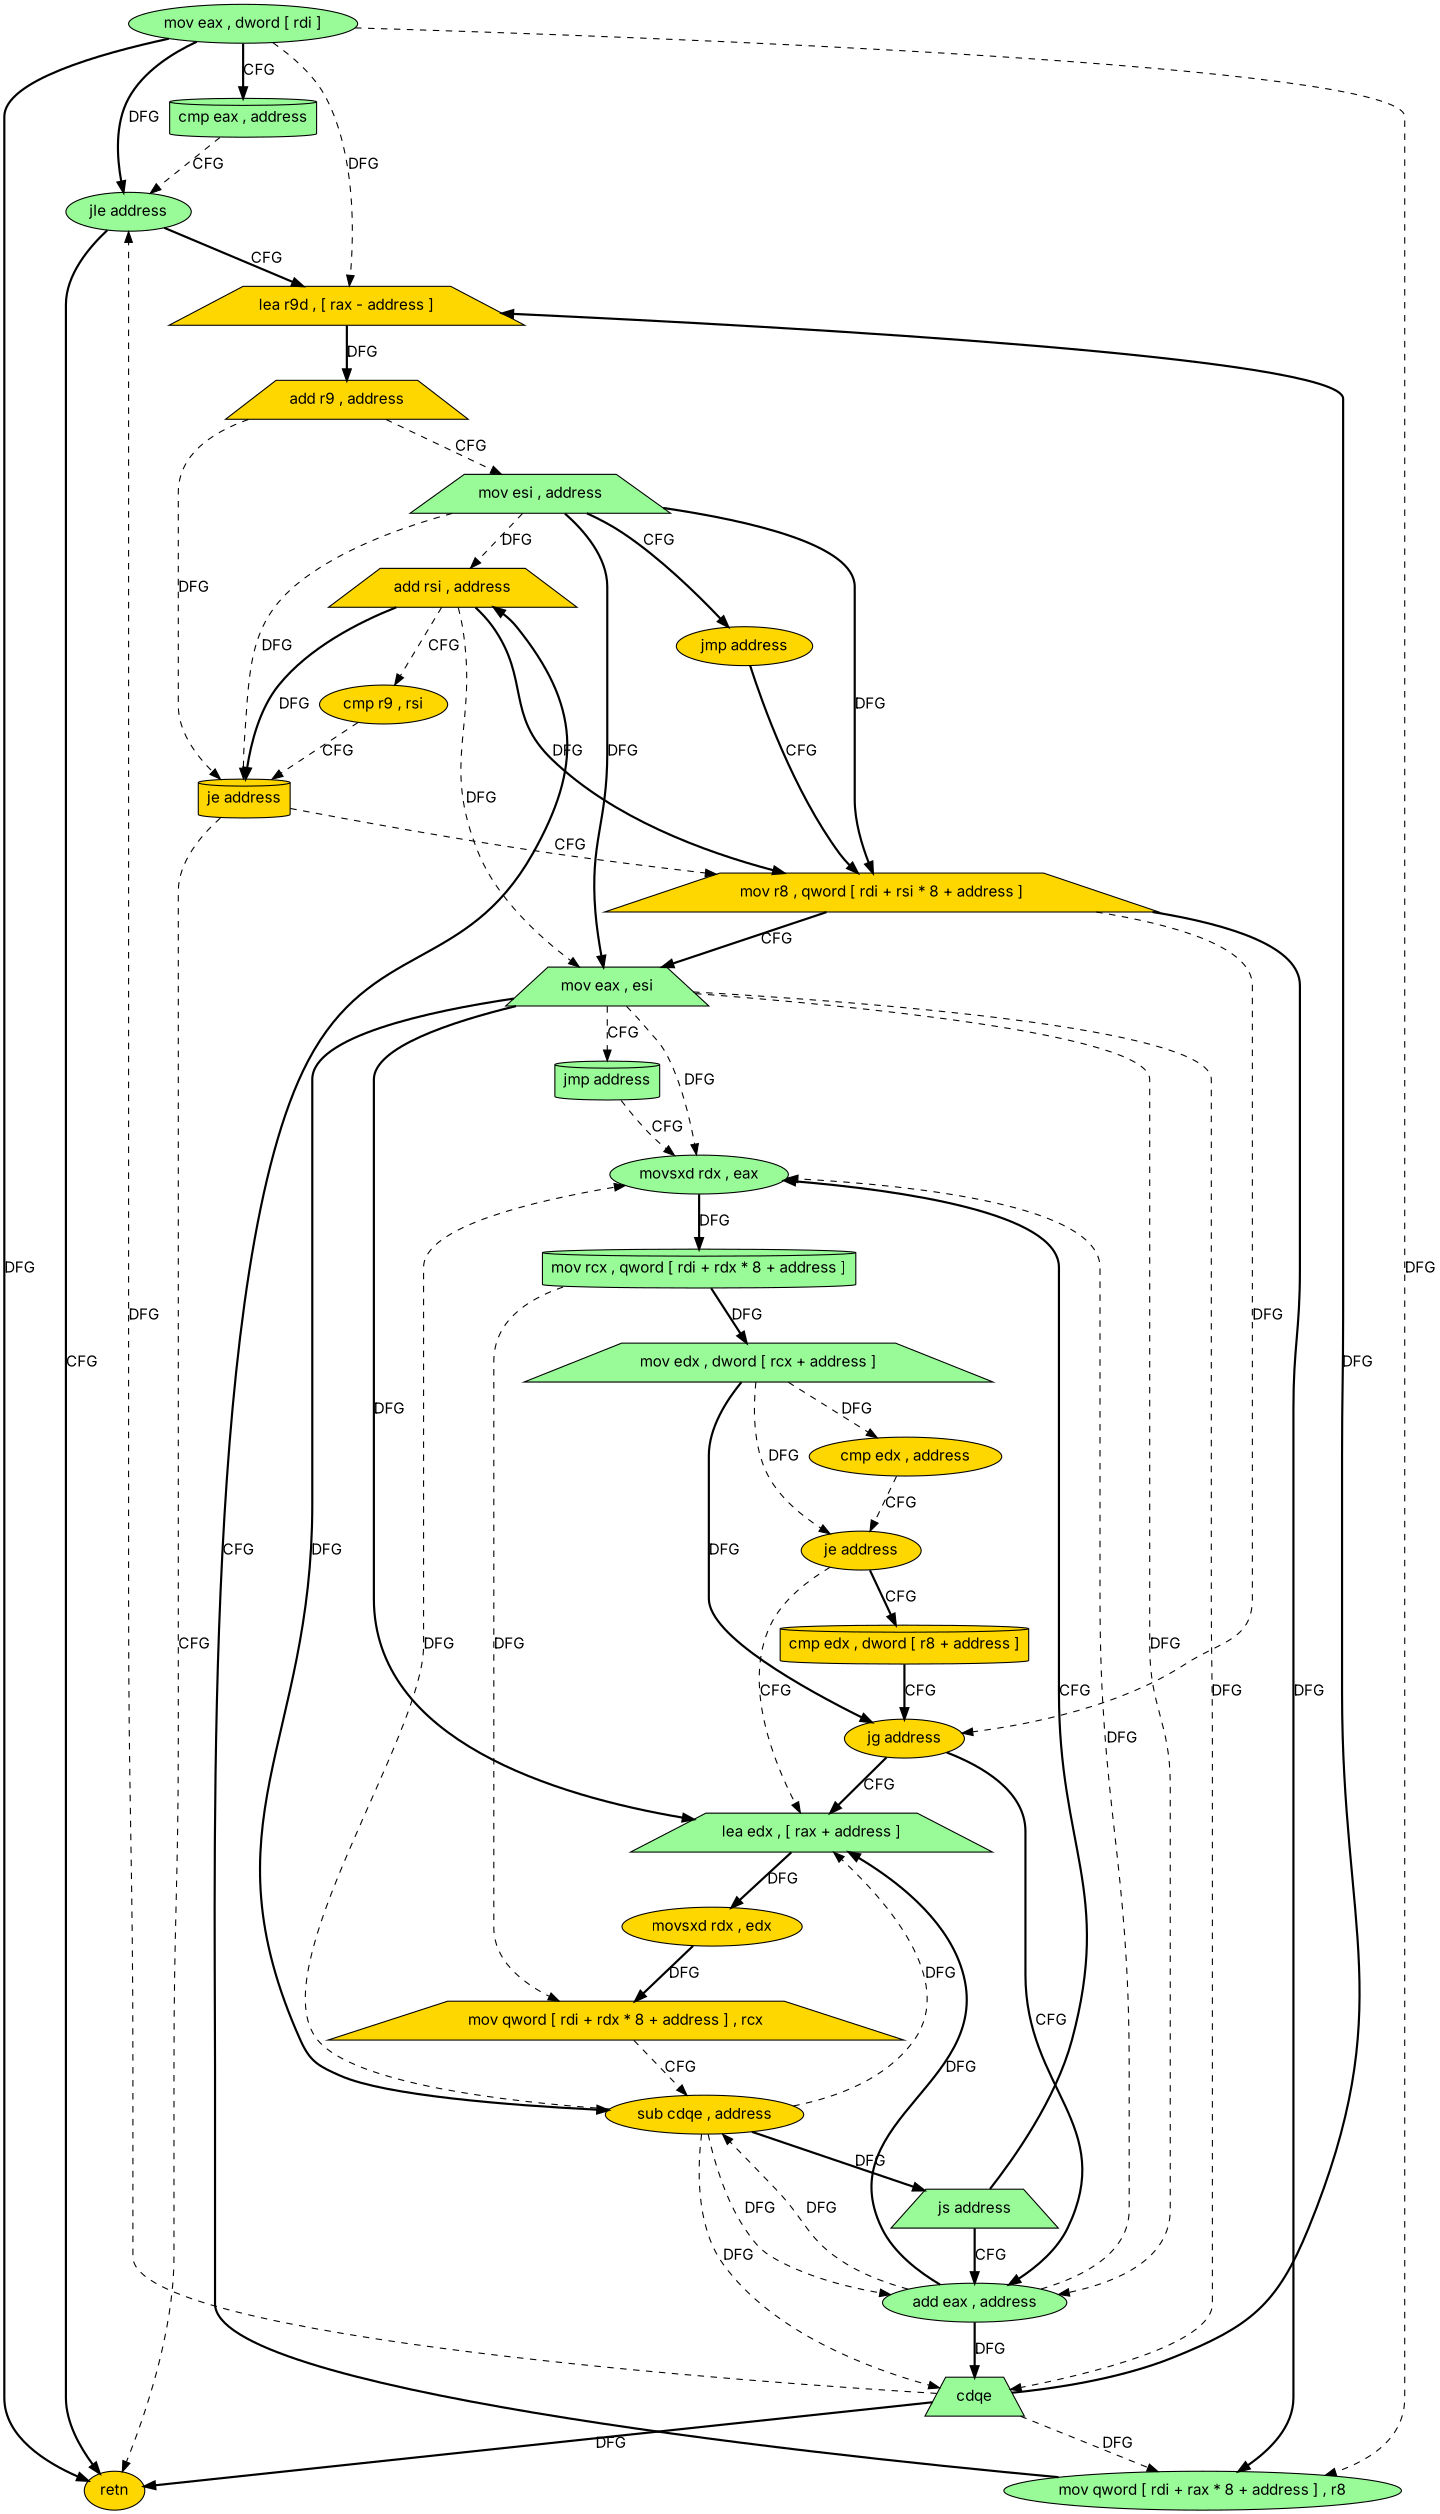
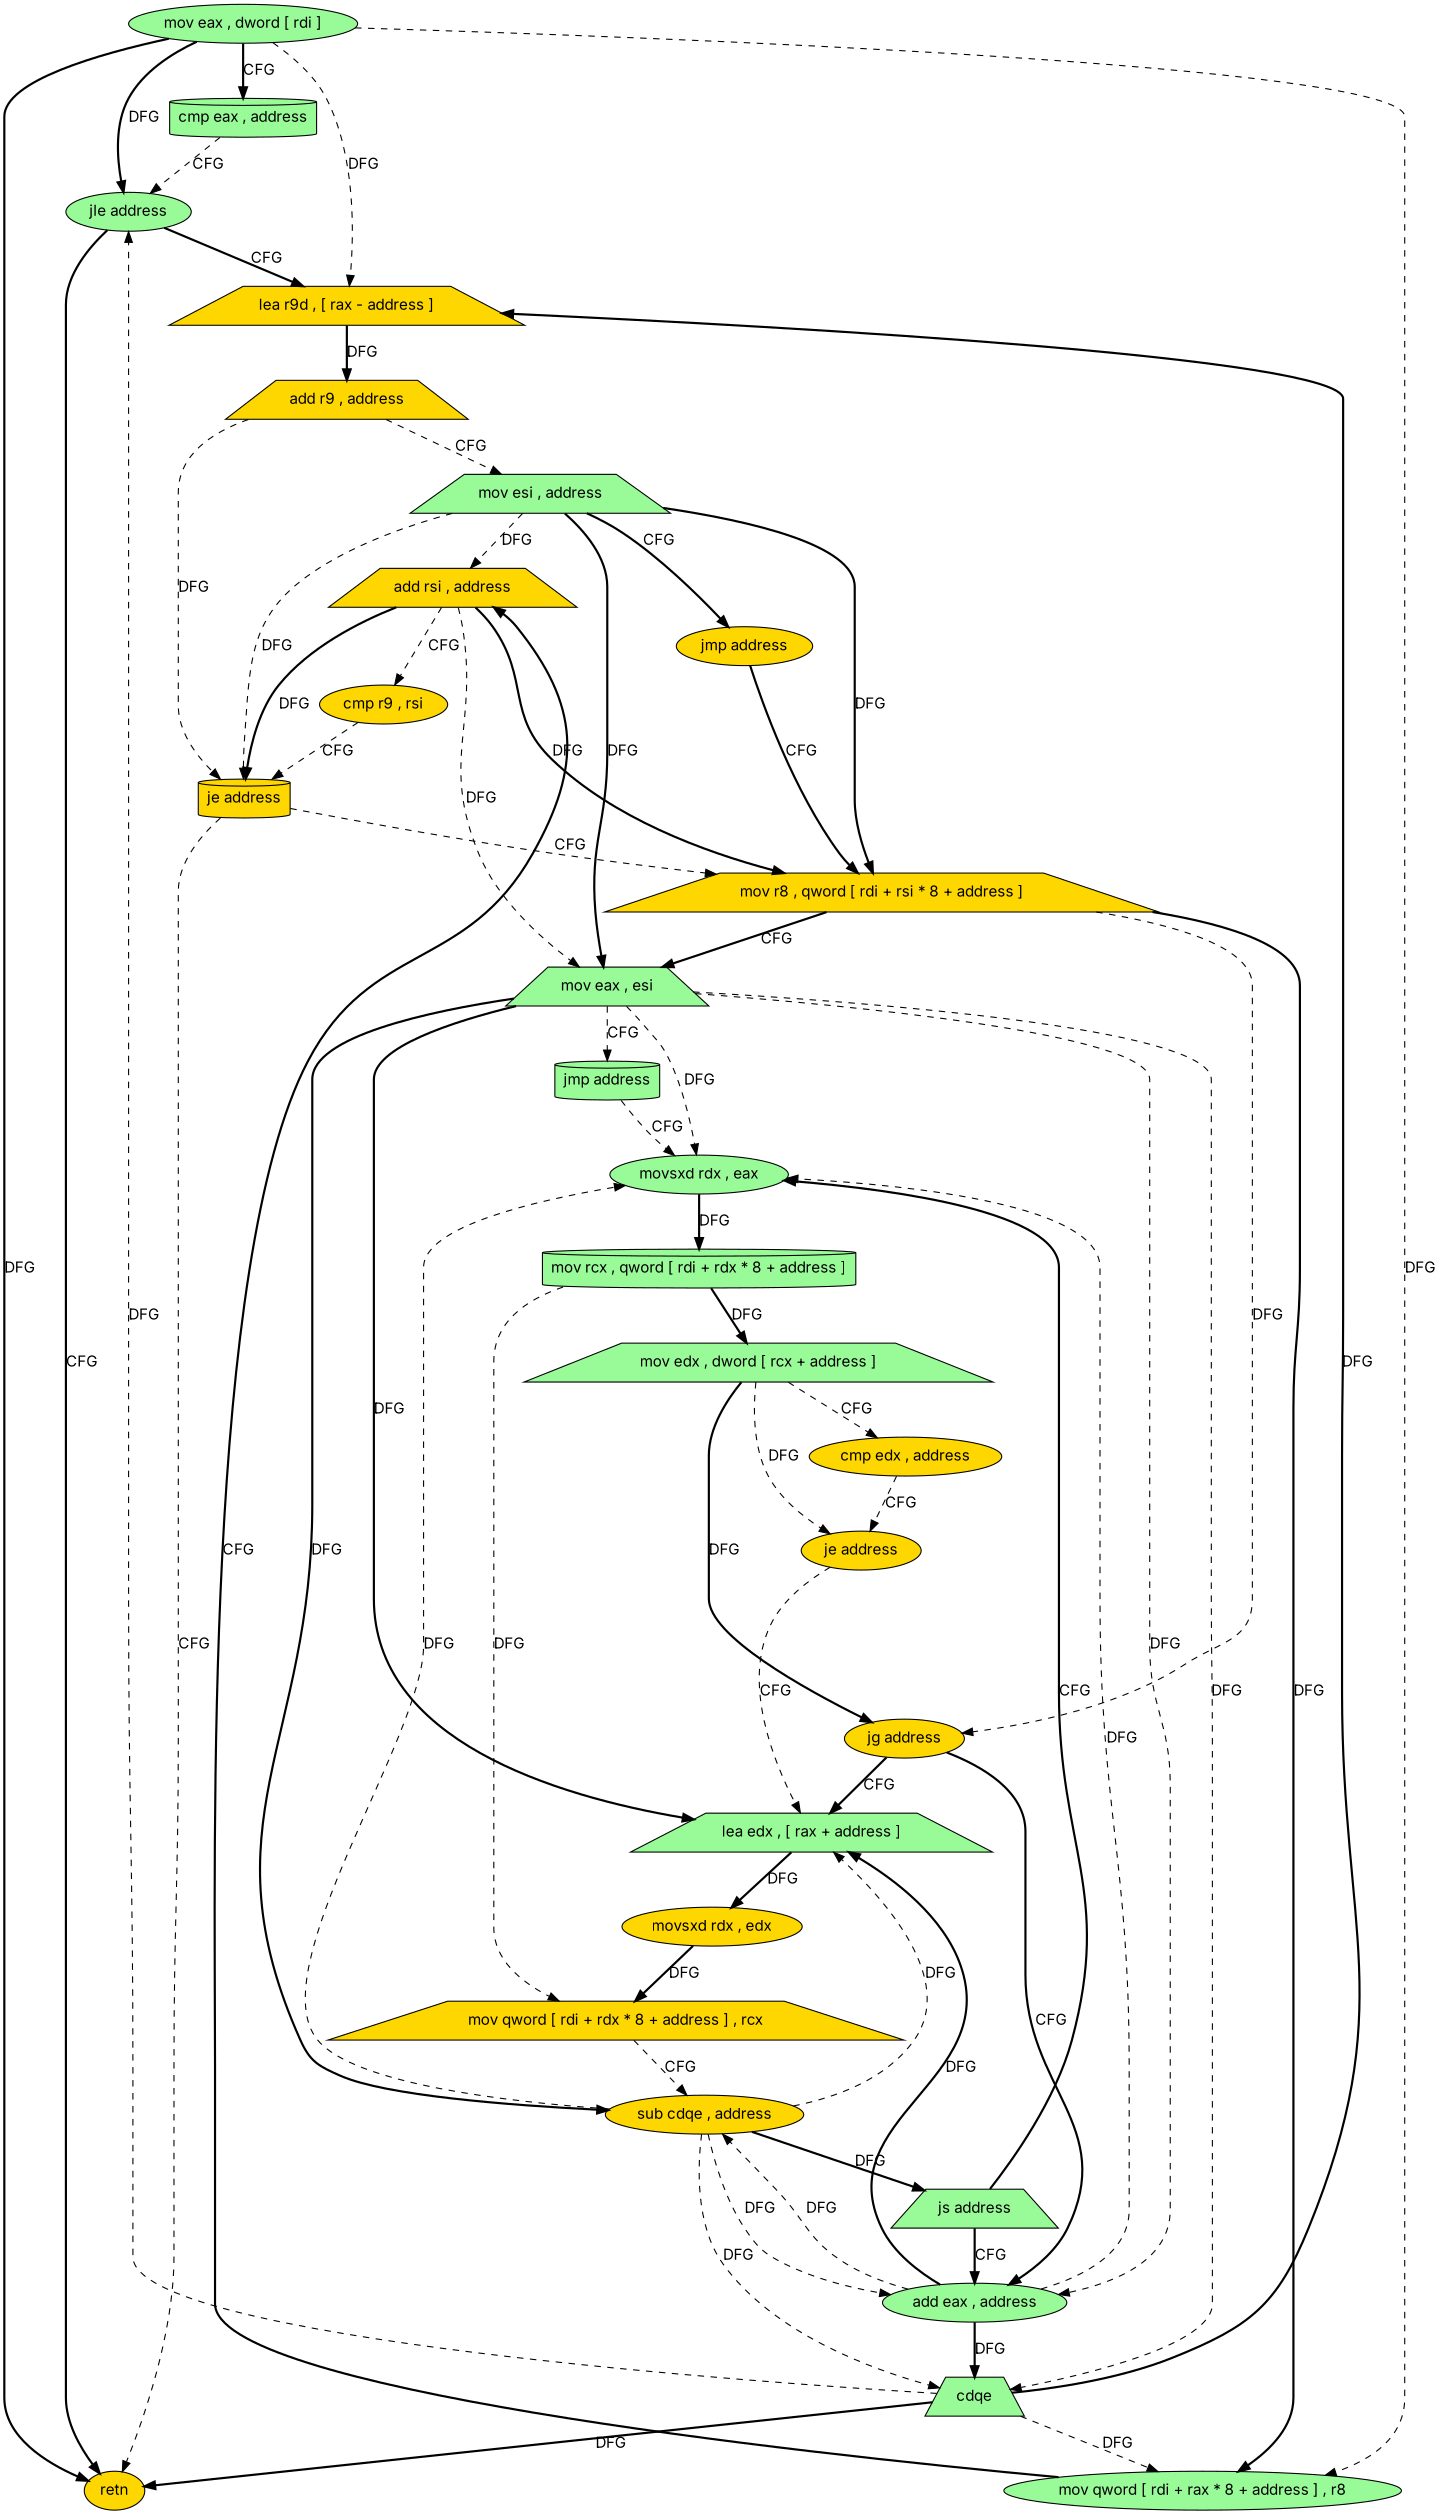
edge "mov edx , dword [ rcx + address ]" -> "cmp edx , address": label "DFG" -> "CFG"
node "cmp edx , dword [ r8 + address ]": removed
